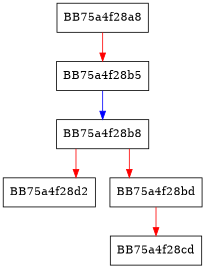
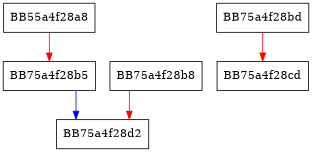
node "BB75a4f28a8": label "BB75a4f28a8" -> "BB55a4f28a8"
edge "BB75a4f28b5" -> "BB75a4f28b8": now "BB75a4f28b5" -> "BB75a4f28d2"
edge "BB75a4f28b8" -> "BB75a4f28bd": removed
